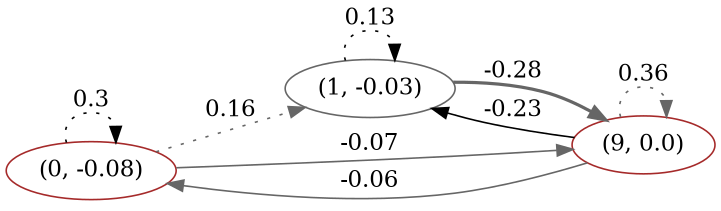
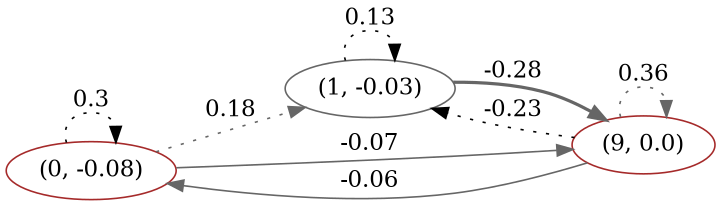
edge "(0, -0.08)" -> "(1, -0.03)": label "0.16" -> "0.18"
edge "(9, 0.0)" -> "(1, -0.03)": style solid -> dotted
